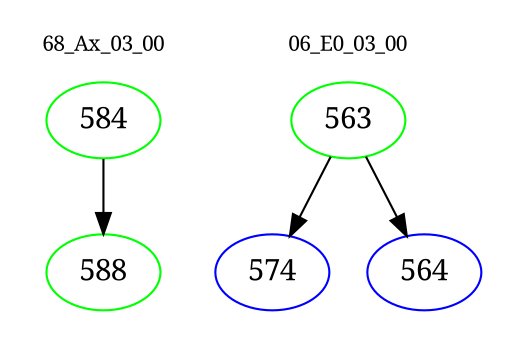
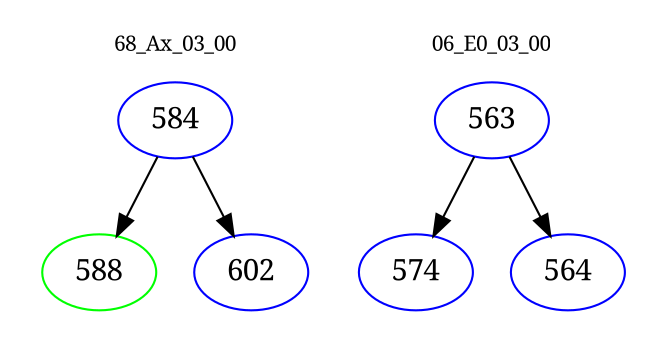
node "584": color green -> blue
node "563": color green -> blue
node "602": added
